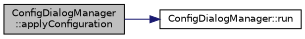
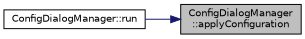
edge "ConfigDialogManager ::applyConfiguration" -> "ConfigDialogManager::run": reversed
